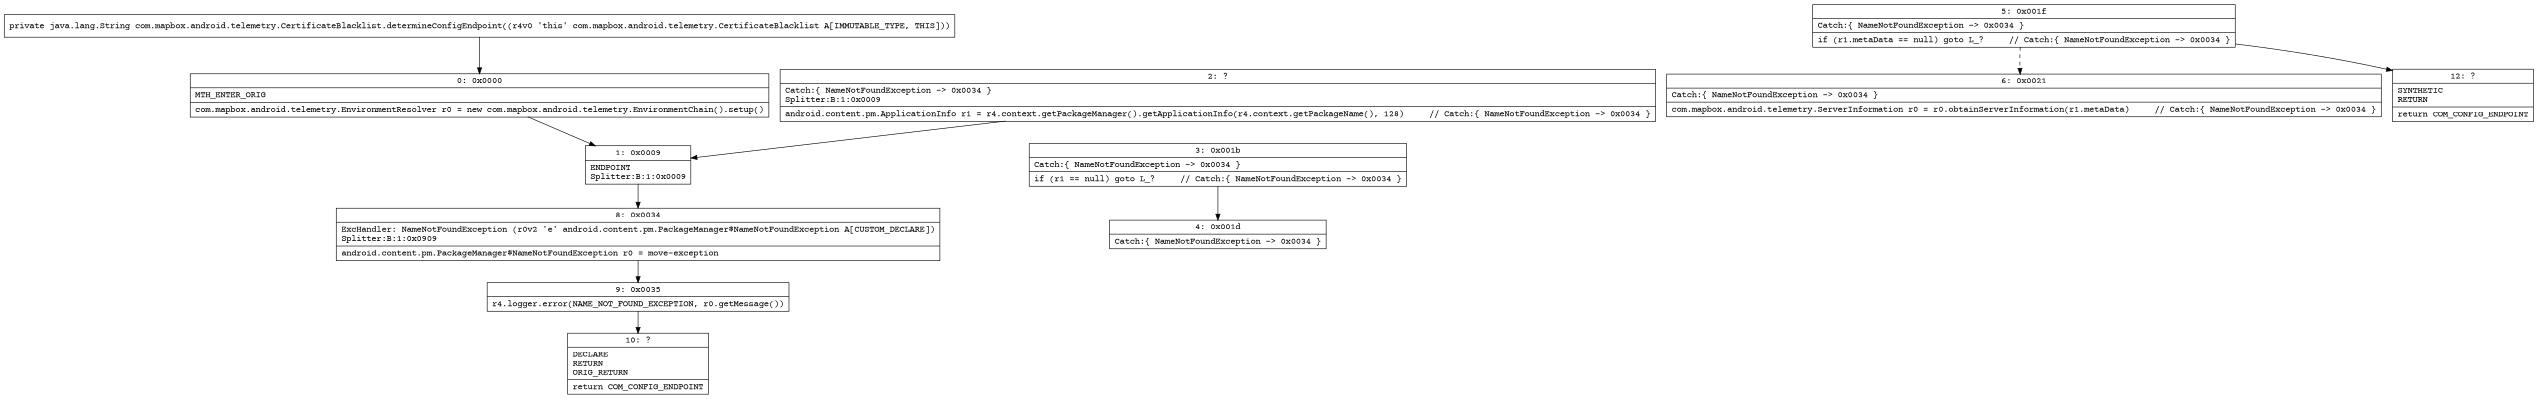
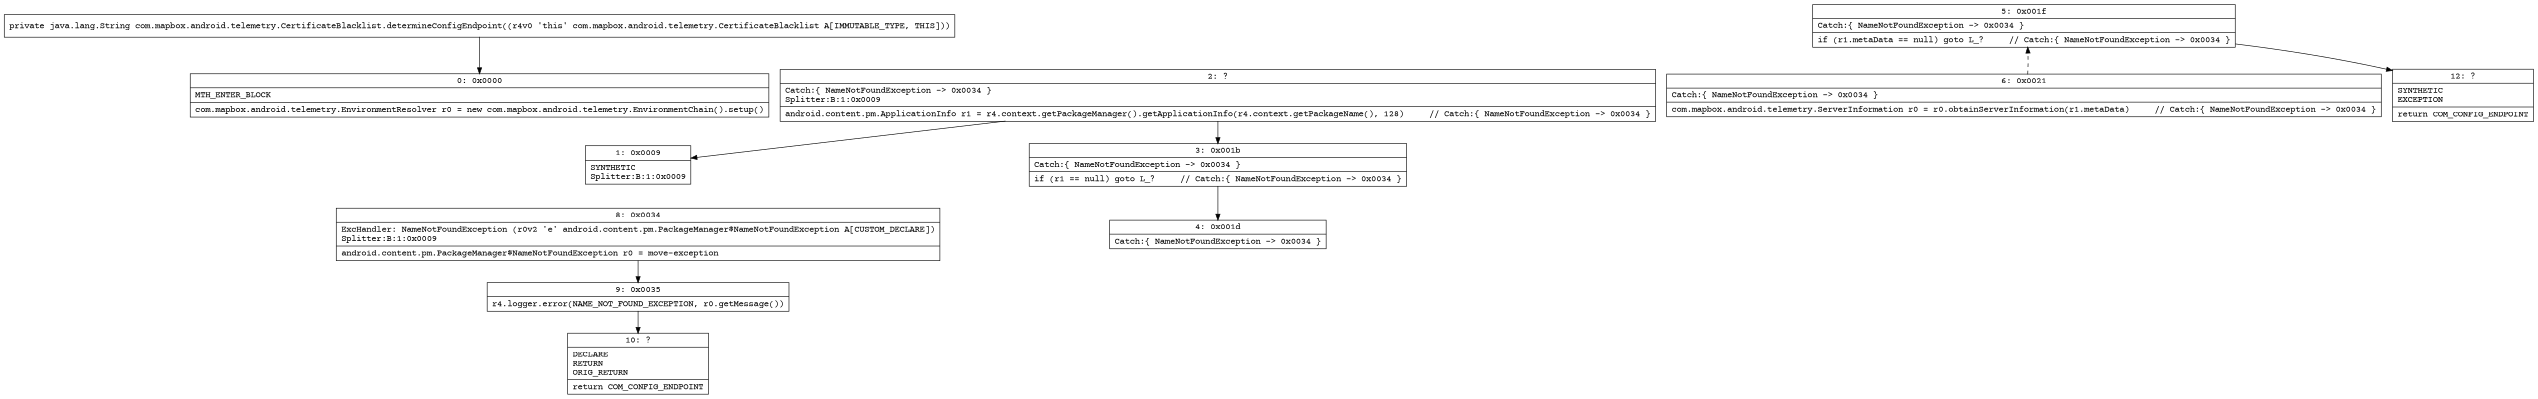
edge "5: 0x001f" -> "6: 0x0021": reversed
node "0: 0x0000": text "MTH_ENTER_ORIG" -> "MTH_ENTER_BLOCK"
node "12: ?": text "RETURN" -> "EXCEPTION"
edge "2: ?" -> "3: 0x001b": added
edge "0: 0x0000" -> "1: 0x0009": removed
node "1: 0x0009": text "ENDPOINT" -> "SYNTHETIC"
edge "1: 0x0009" -> "8: 0x0034": removed
node "8: 0x0034": text "Splitter:B:1:0x0909" -> "Splitter:B:1:0x0009"
